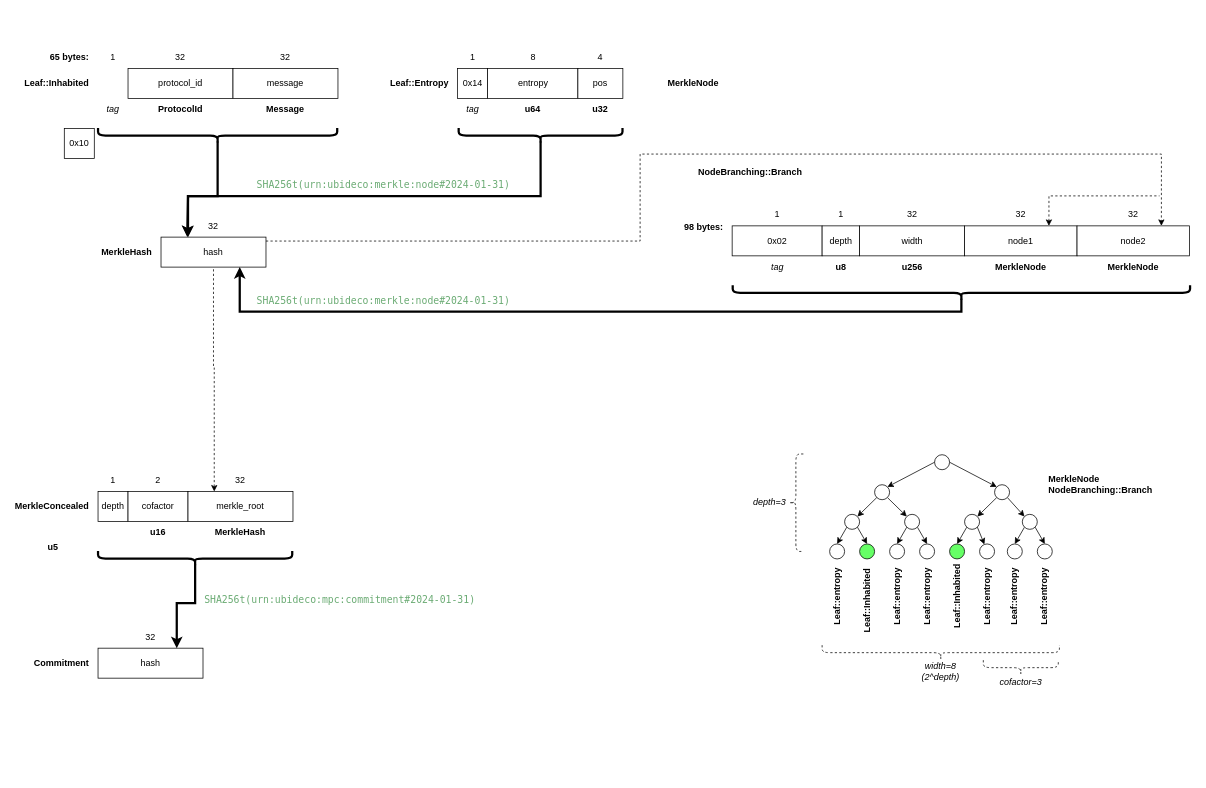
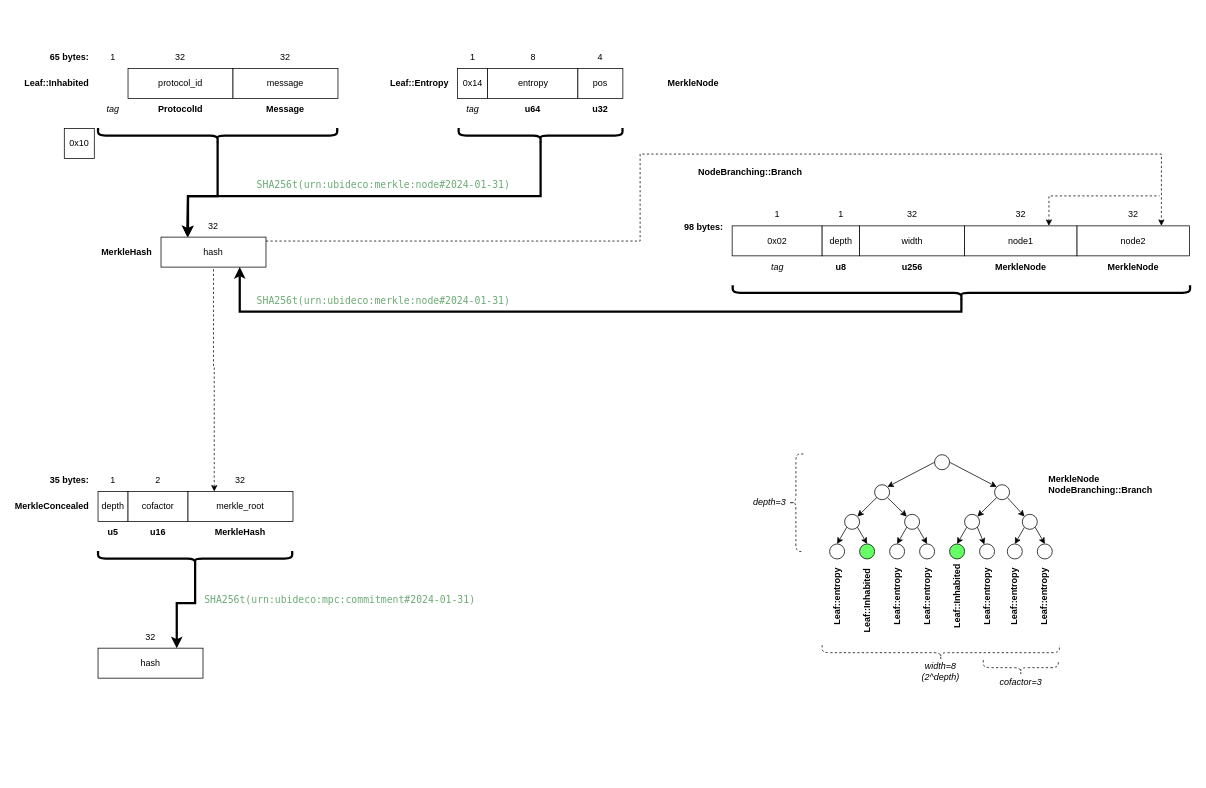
node "35 bytes:": added
node "u5": moved (53, 548) -> (113, 533)
node "Commitment": removed
